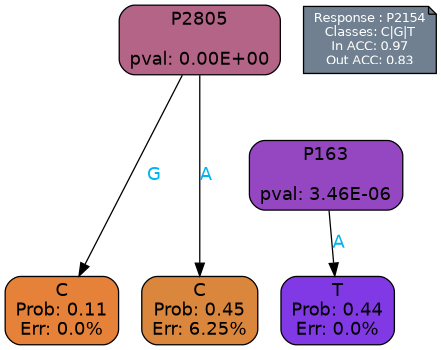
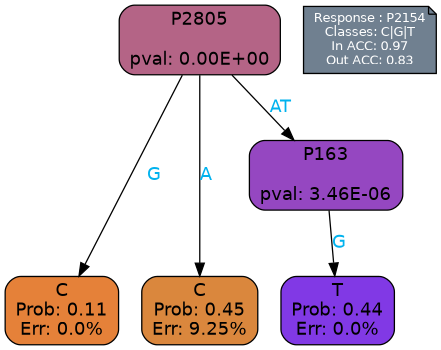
edge "P2805 pval: 0.00E+00" -> "P163 pval: 3.46E-06": added, label "AT"
edge "P163 pval: 3.46E-06" -> "T Prob: 0.44 Err: 0.0%": label "A" -> "G"
node "C Prob: 0.45 Err: 6.25%": label "C Prob: 0.45 Err: 6.25%" -> "C Prob: 0.45 Err: 9.25%"
